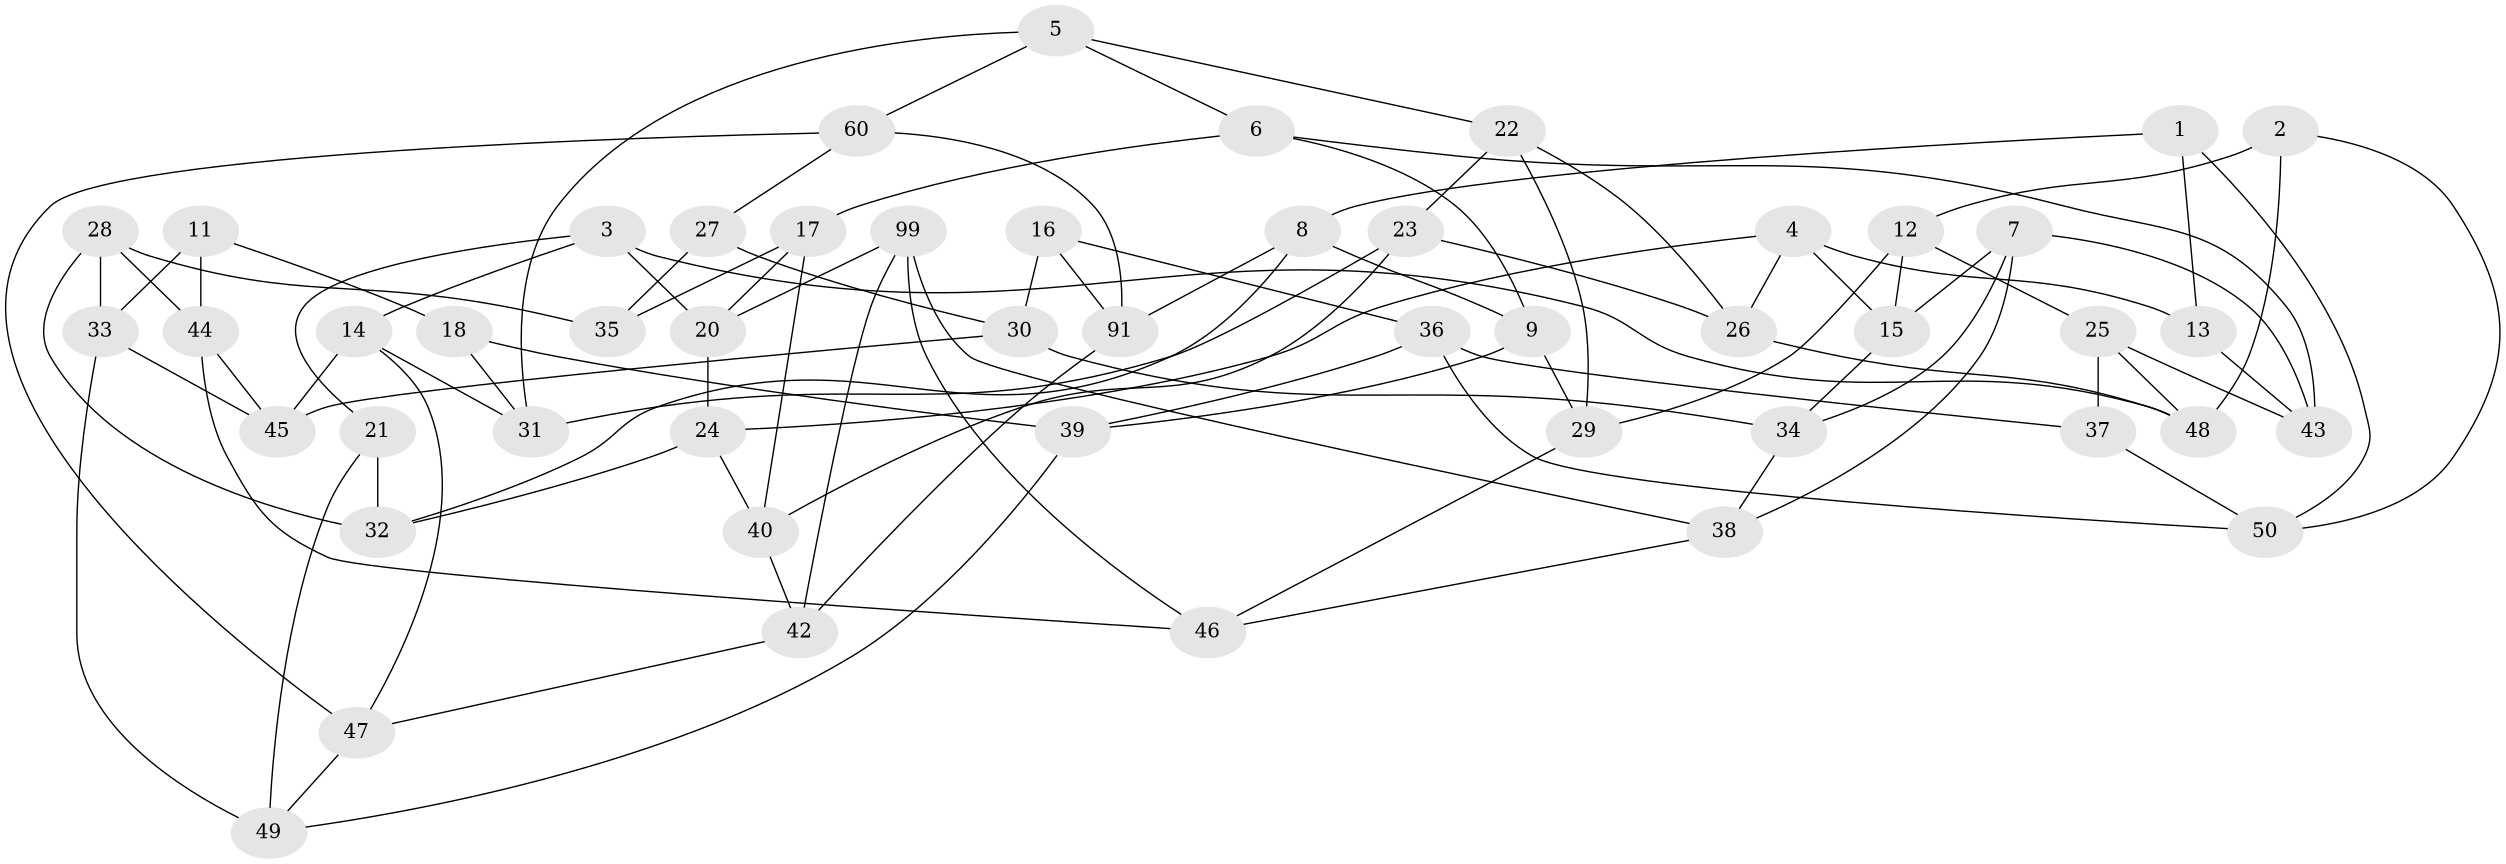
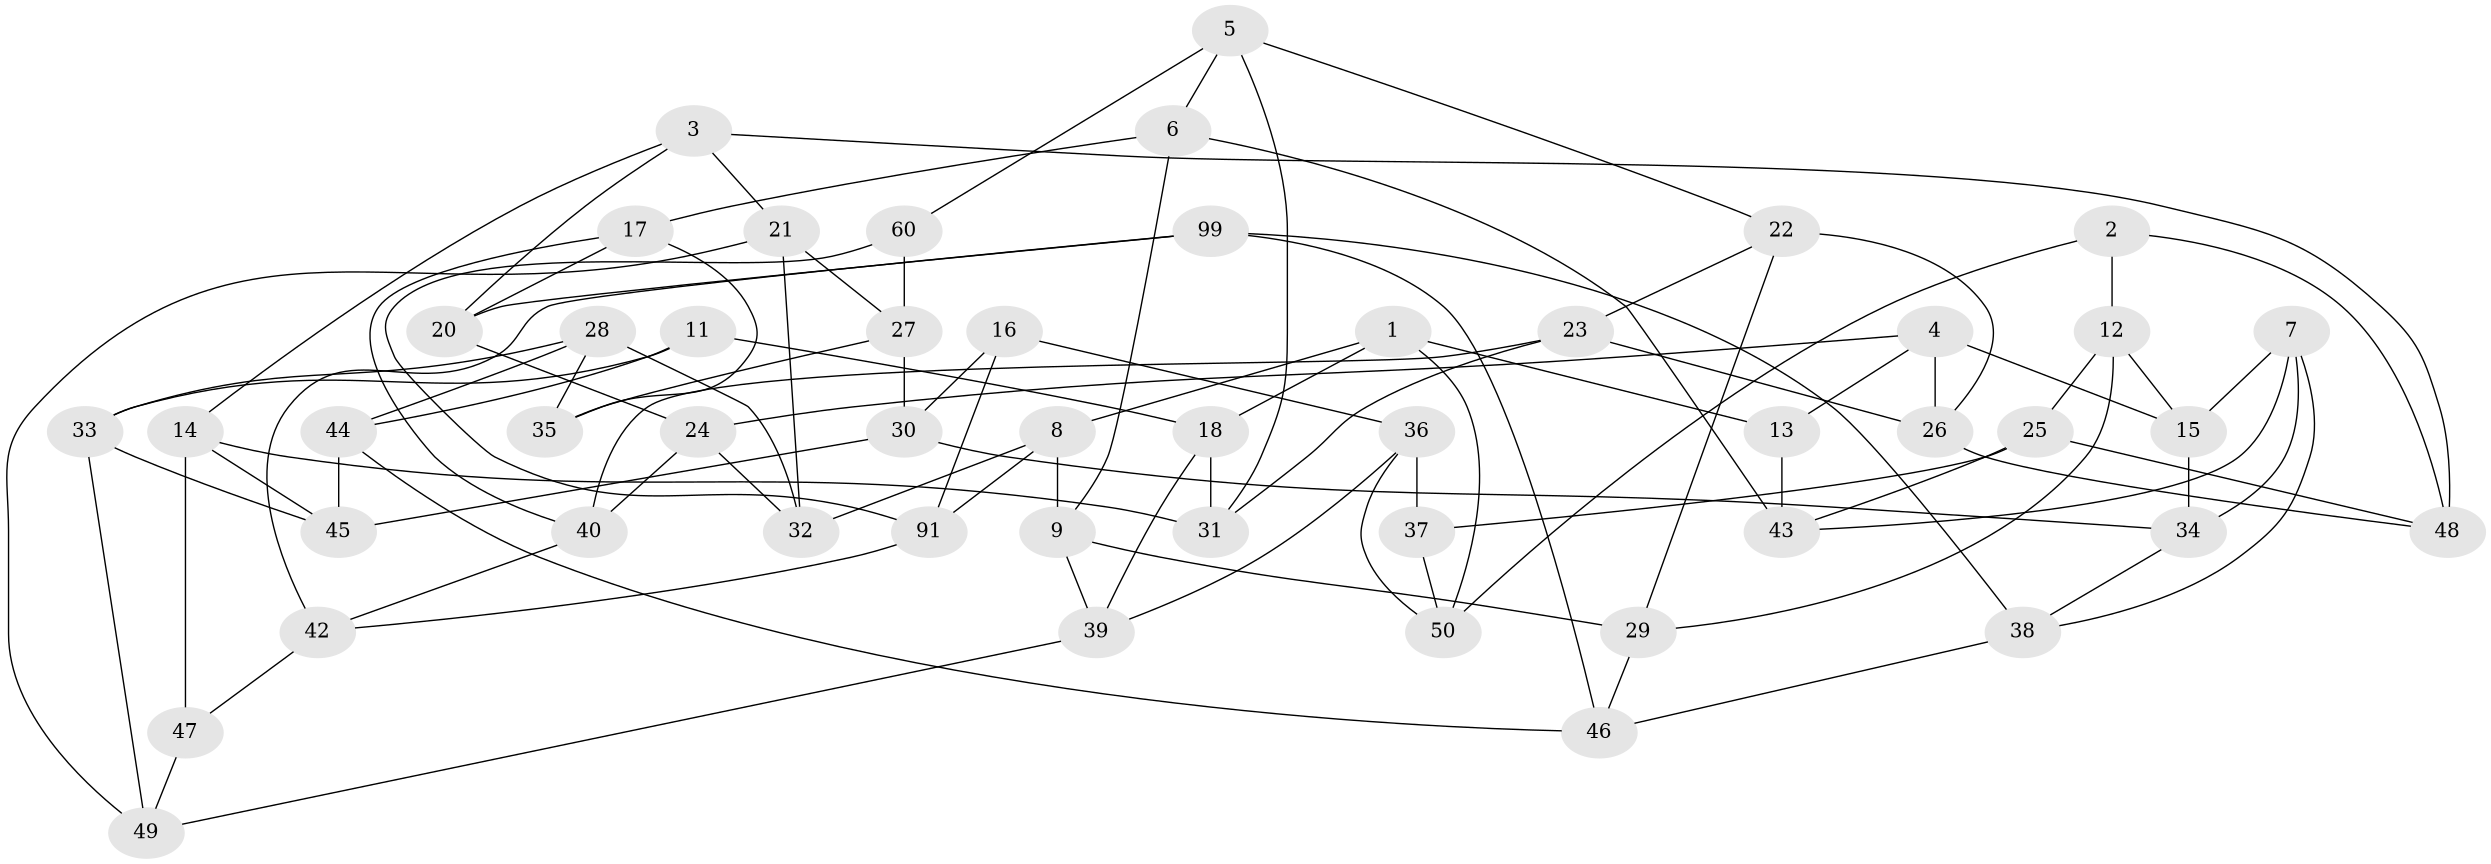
edge "60" -- "47": removed
edge "21" -- "27": added
edge "1" -- "18": added
